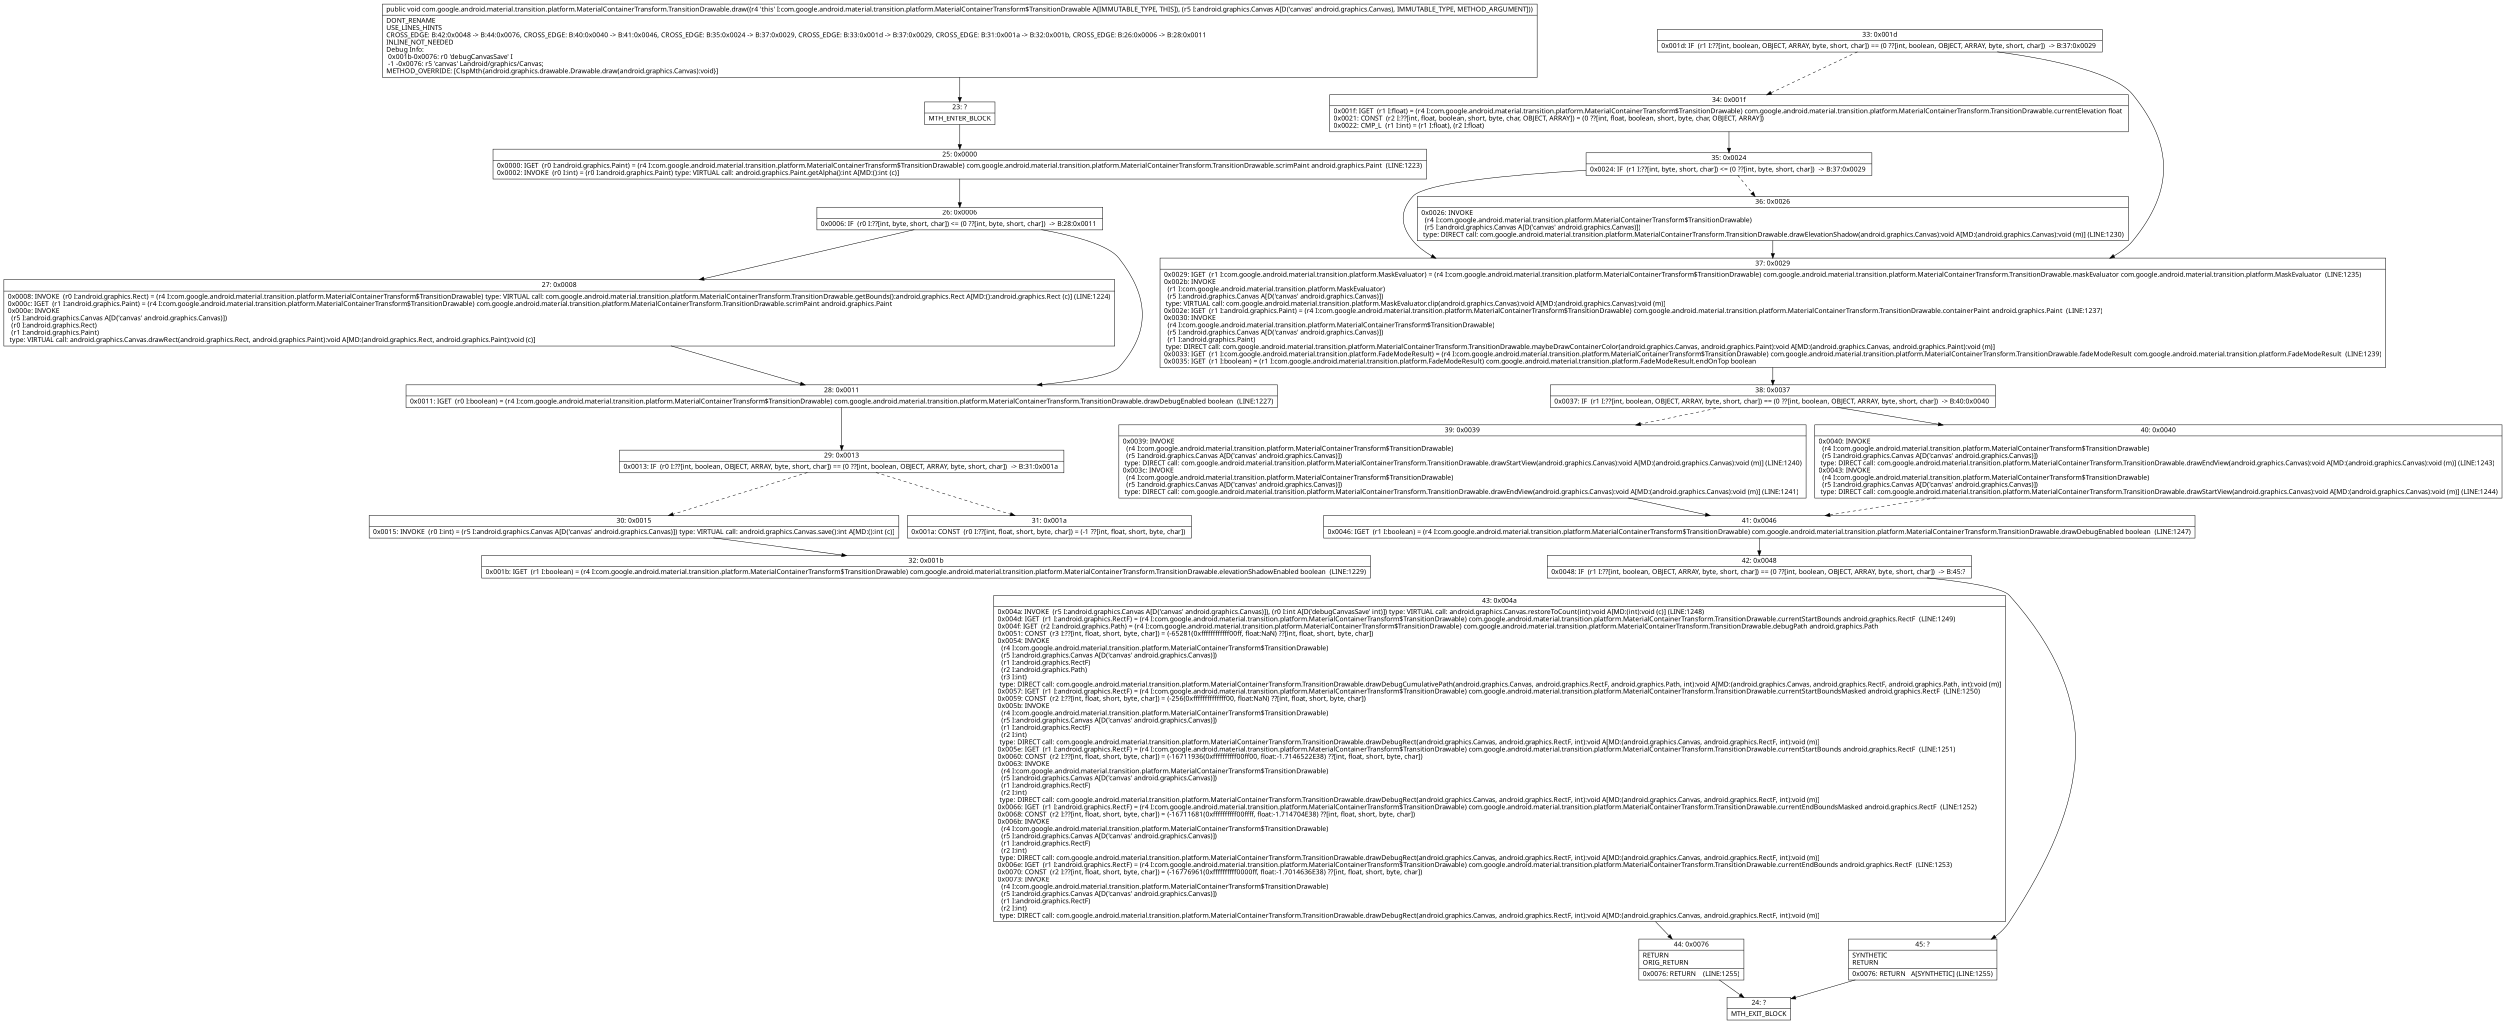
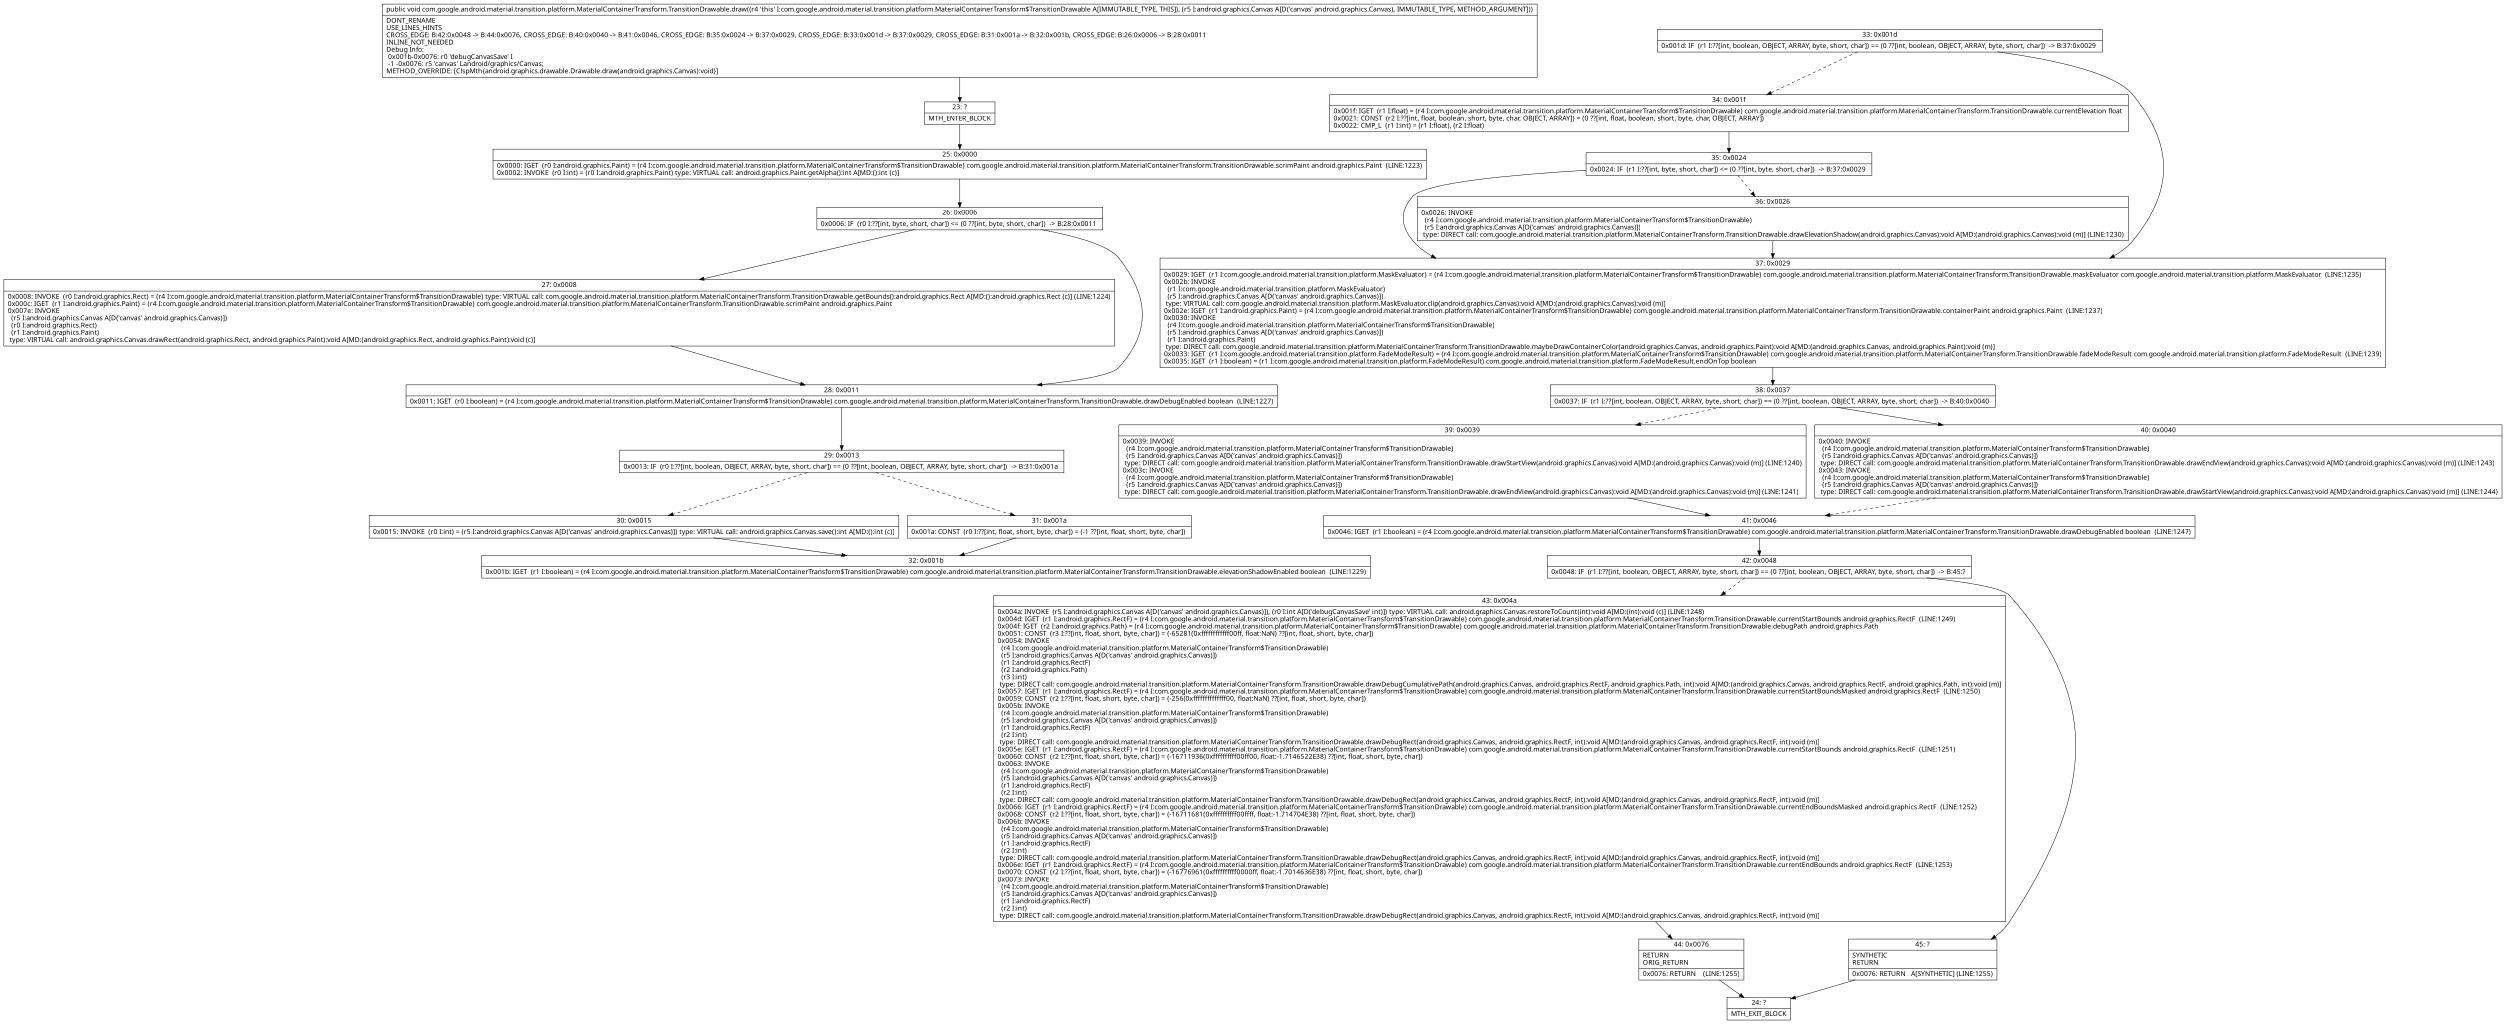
node "27: 0x0008": text "0x000e: INVOKE" -> "0x007e: INVOKE"
edge "31: 0x001a" -> "32: 0x001b": added
edge "42: 0x0048" -> "43: 0x004a": added
